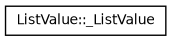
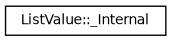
node "ListValue::_ListValue": label "ListValue::_ListValue" -> "ListValue::_Internal"
